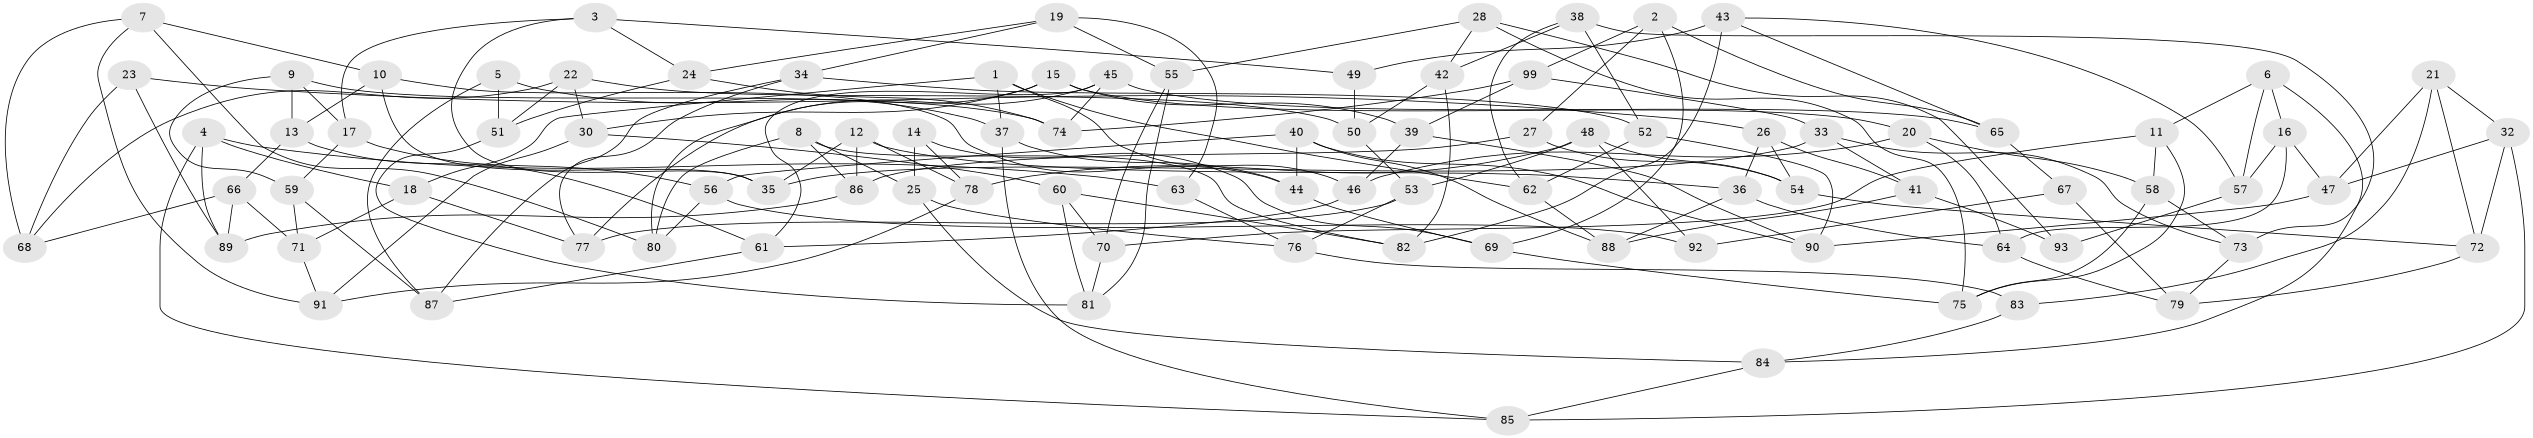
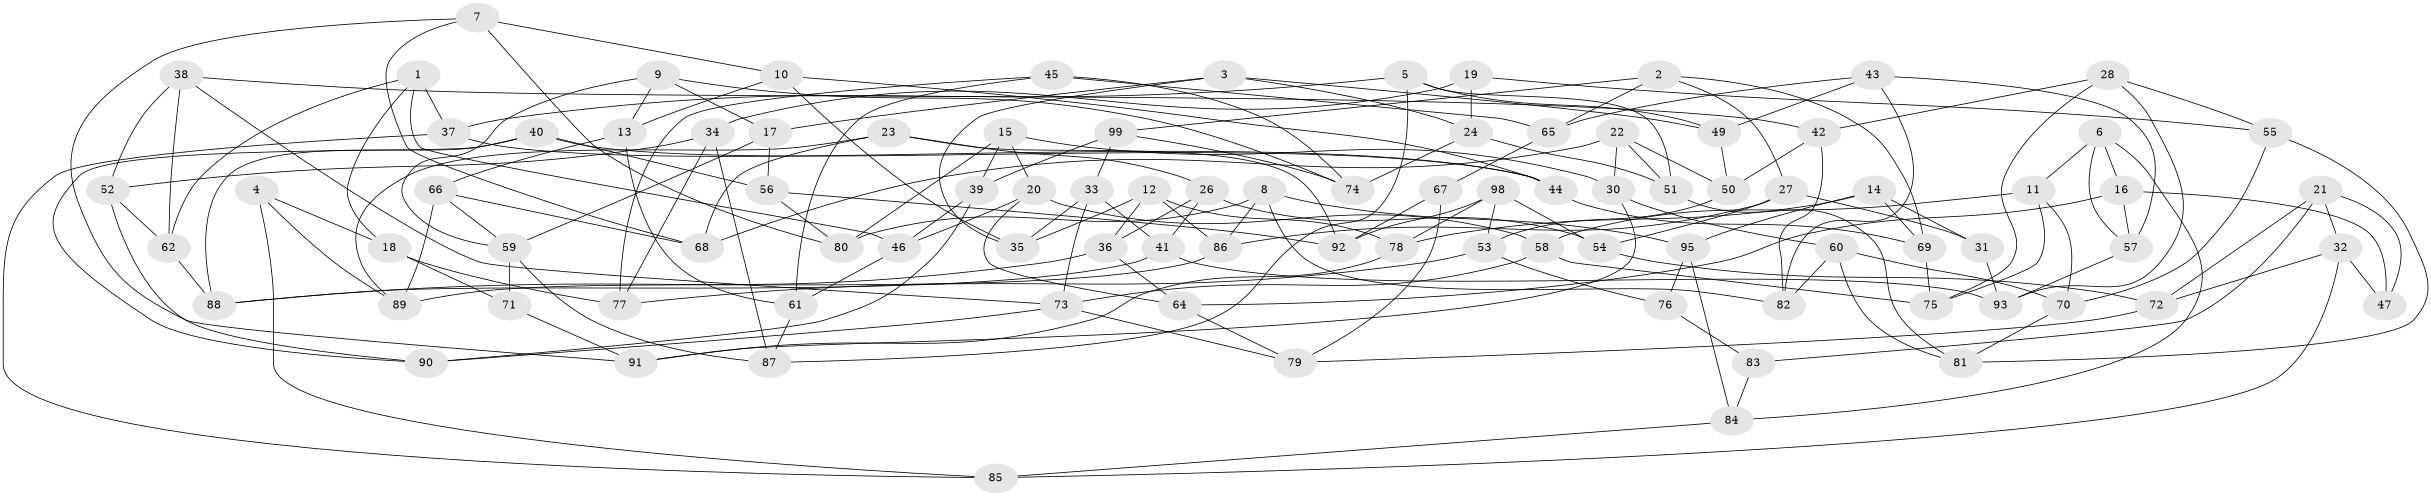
edge "5" -- "49": added
node "48": label "48" -> "98"
edge "23" -- "92": added
node "25": label "25" -> "95"
node "63": removed
edge "66" -- "71": now "66" -- "59"
edge "47" -- "90": now "73" -- "90"
node "31": added
